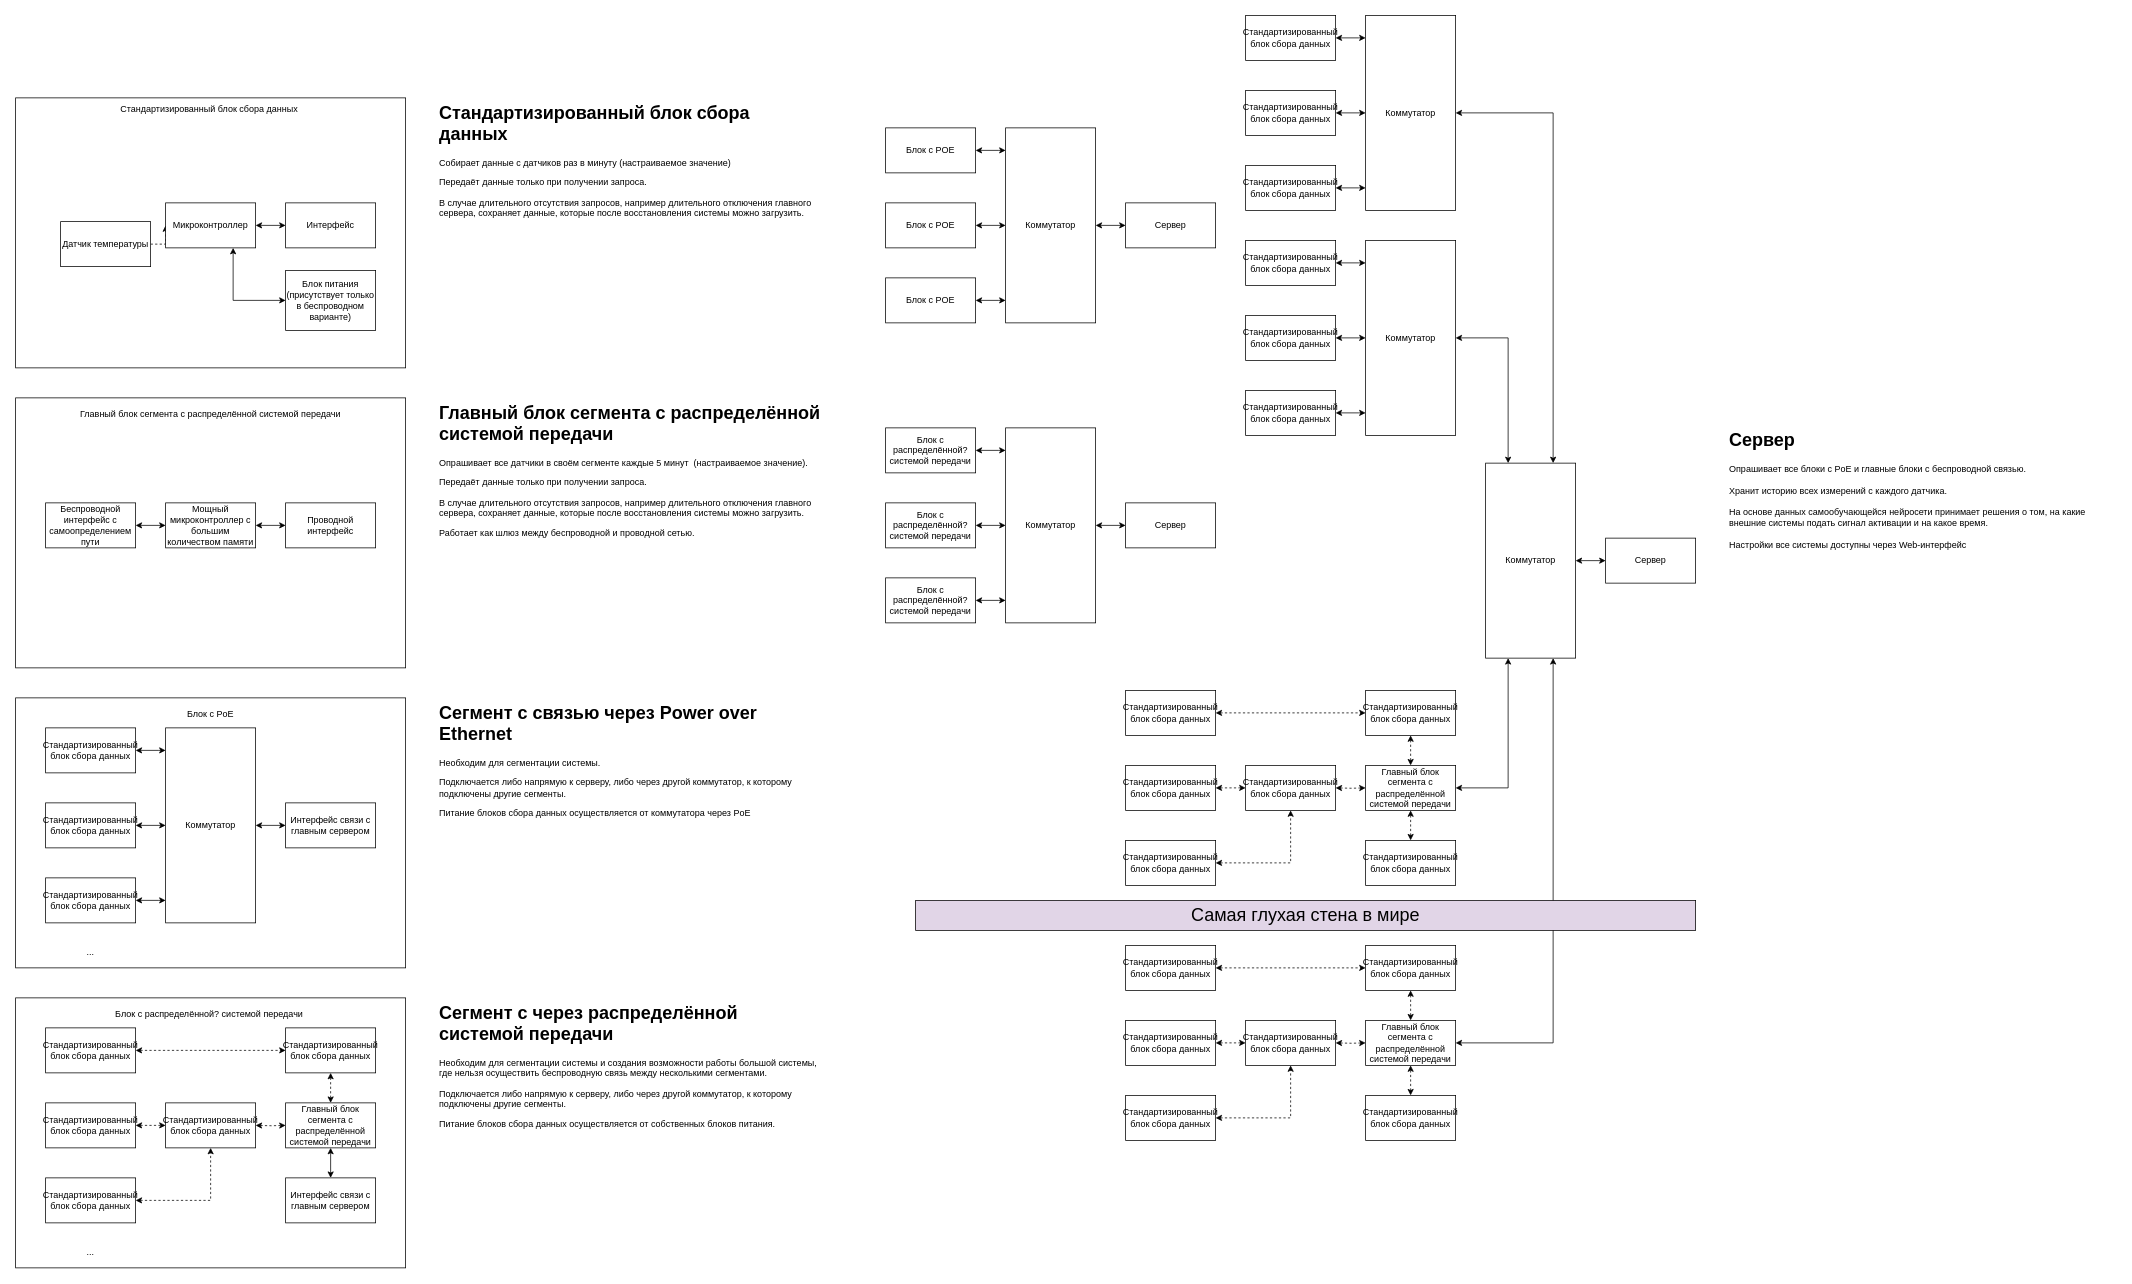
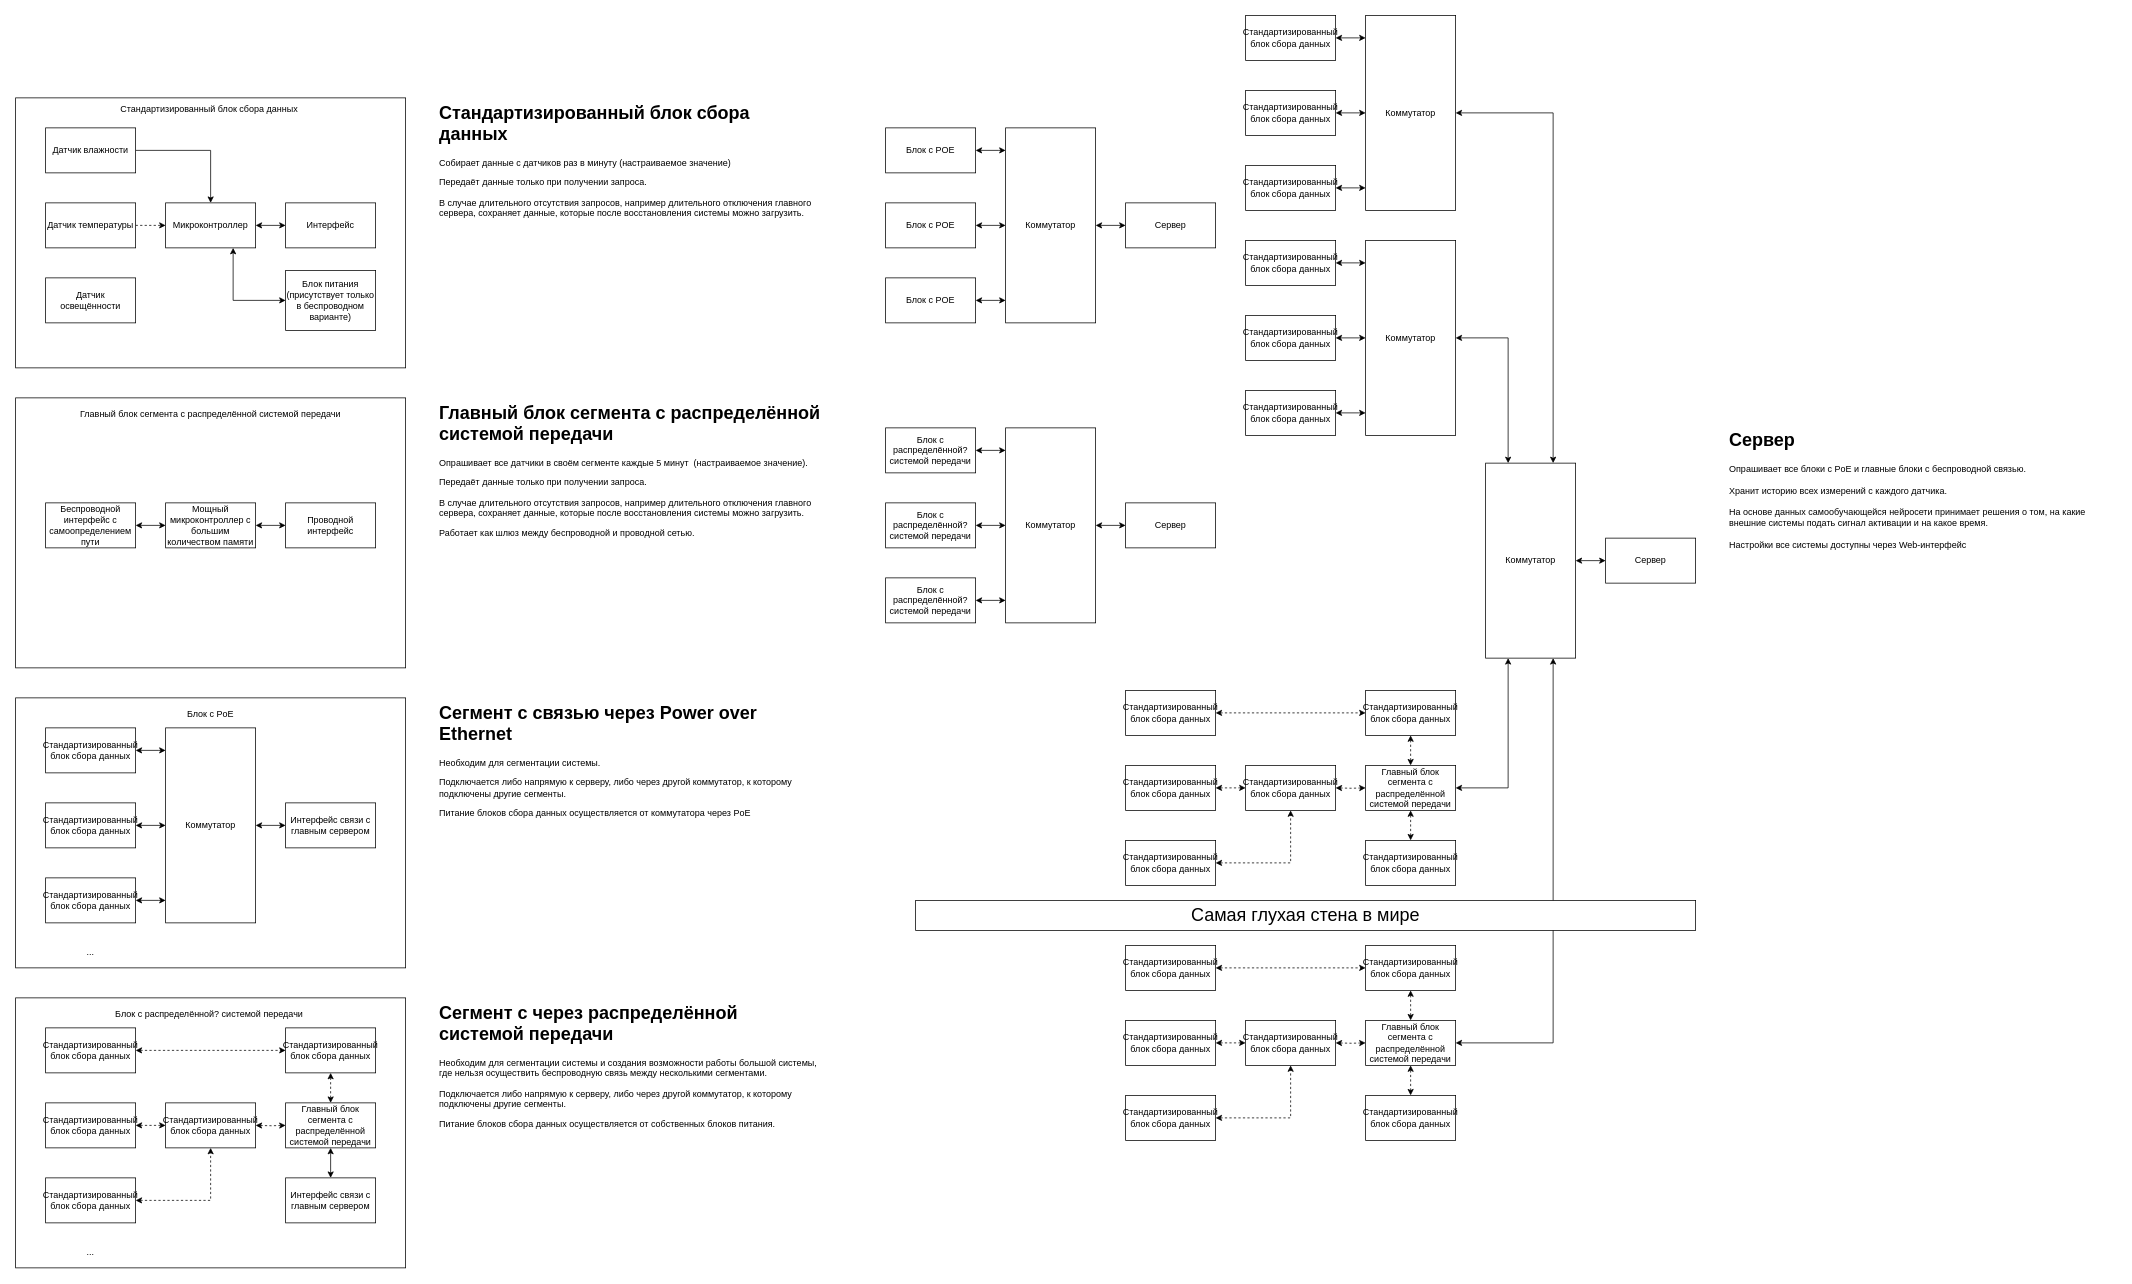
node "Датчик влажности": added
edge "Датчик влажности" -> "Микроконтроллер": added
node "Датчик температуры": moved (105, 244) -> (90, 225)
node "Датчик освещённости": added
node "Самая глухая стена в мире": fillcolor #e1d5e7 -> #ffffff
